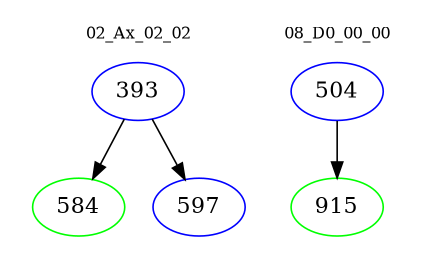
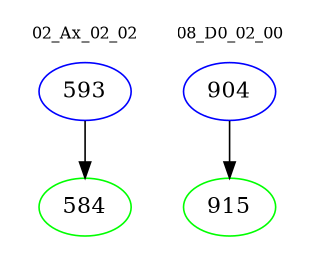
cluster "08_D0_00_00": label "08_D0_00_00" -> "08_D0_02_00"
node "393": label "393" -> "593"
node "504": label "504" -> "904"
node "597": removed
